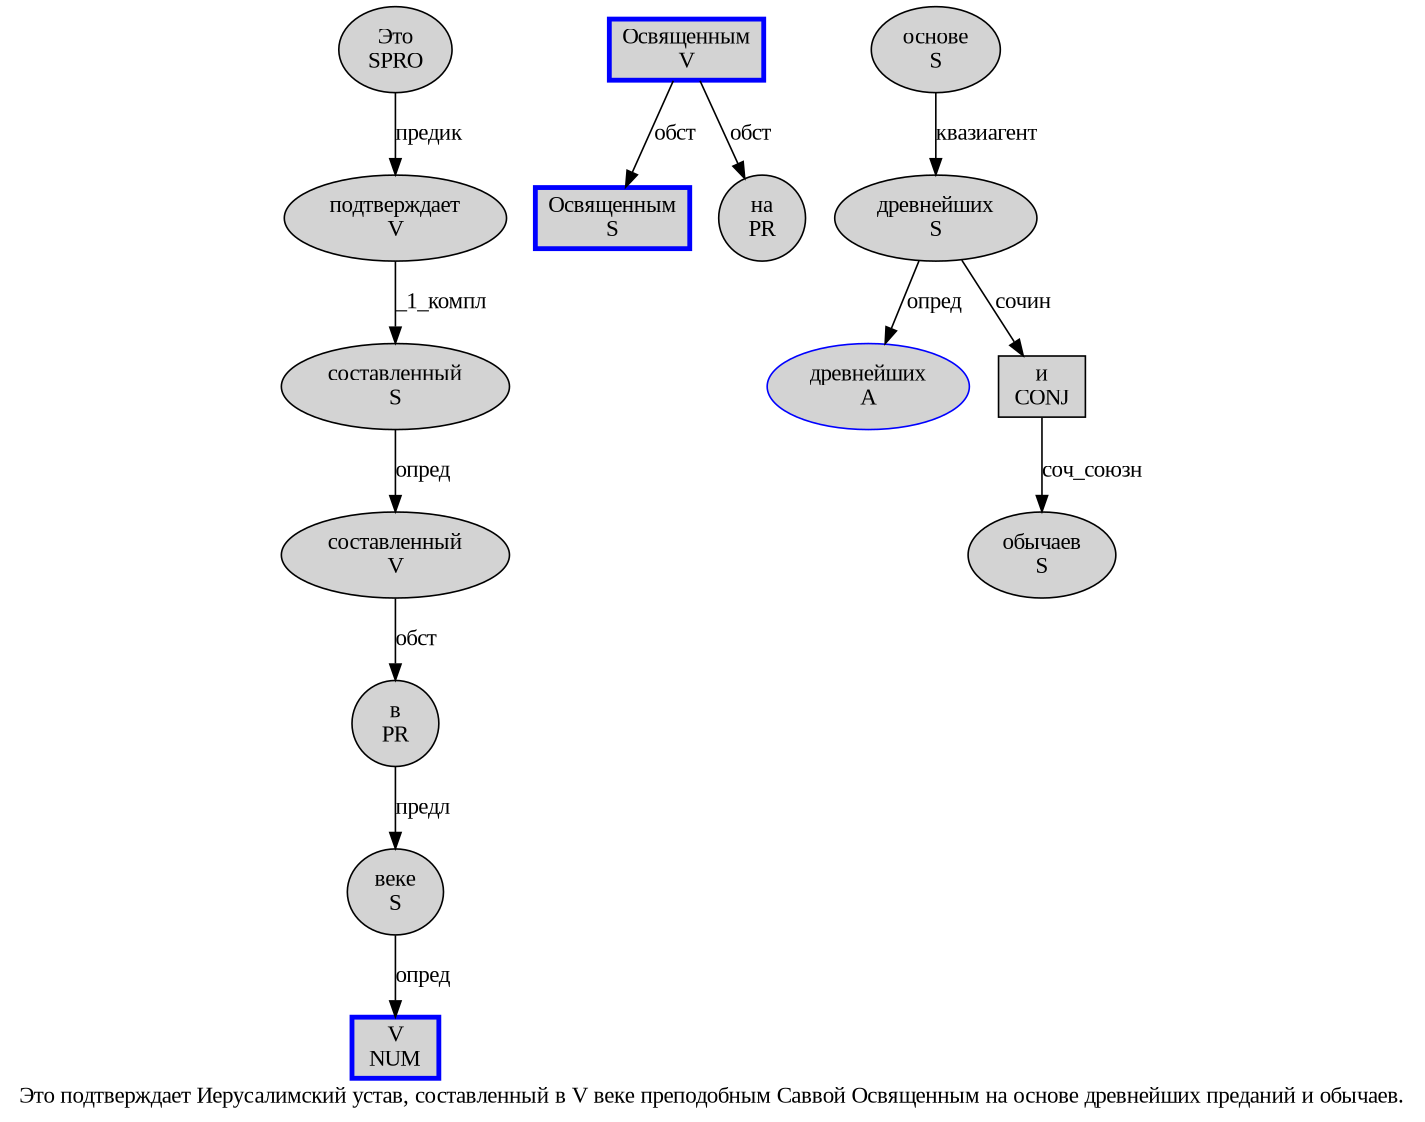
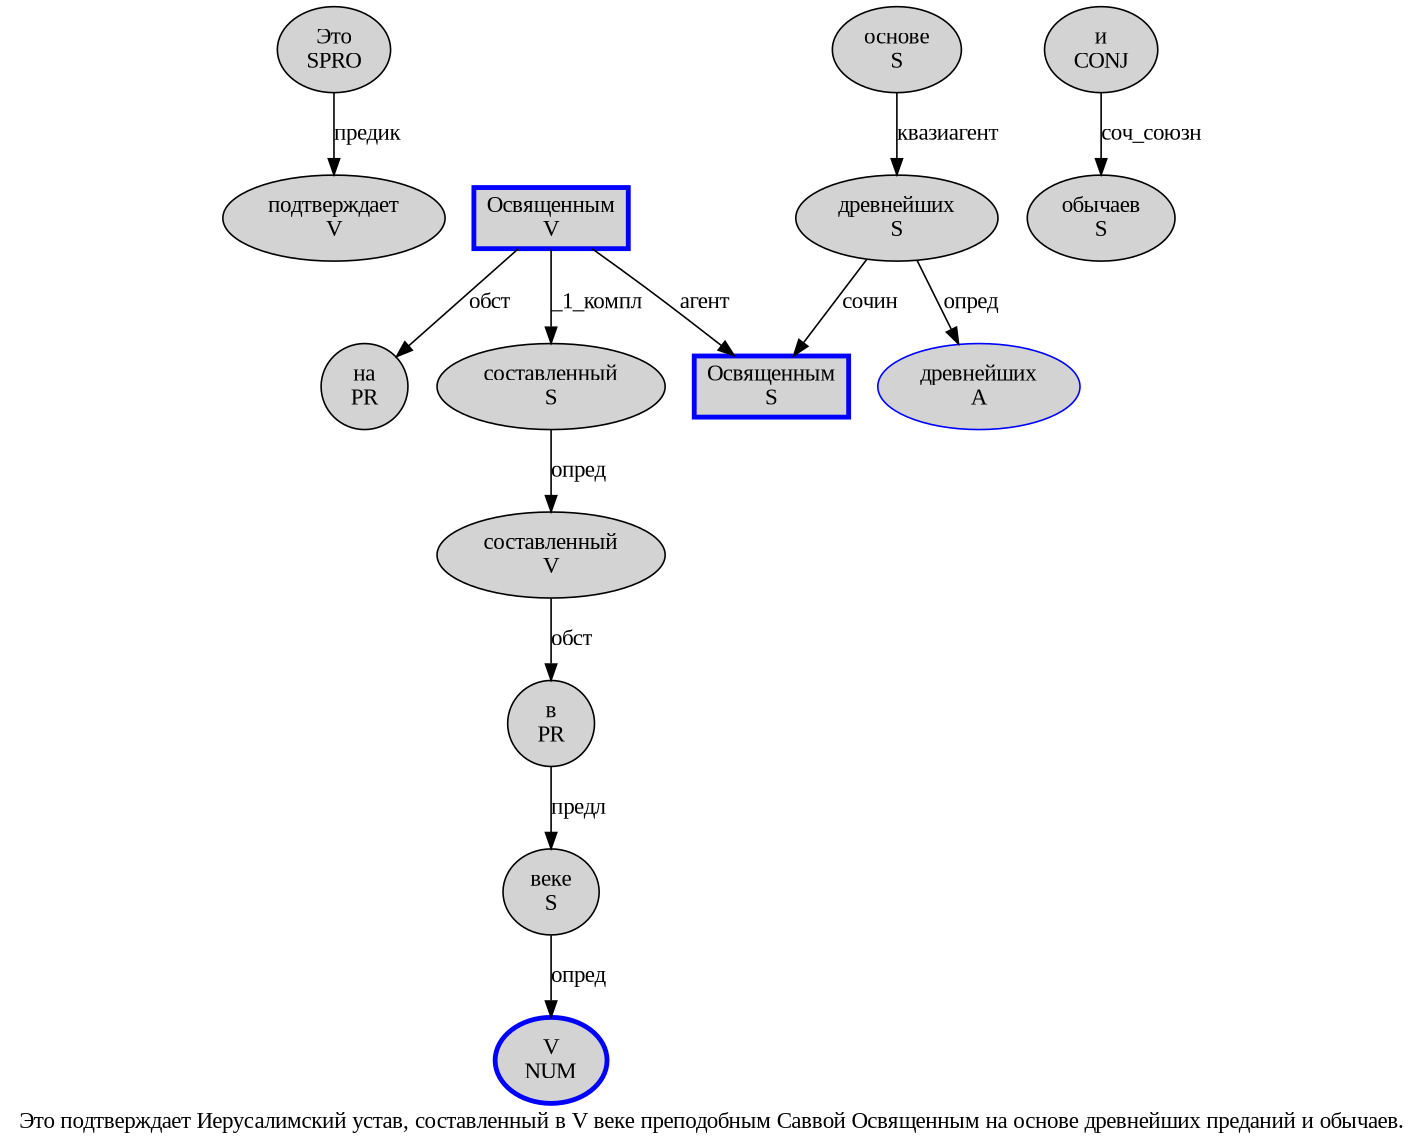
edge "Освященным V" -> "Освященным S": label "обст" -> "агент"
edge "подтверждает V" -> "составленный S": now "Освященным V" -> "составленный S"
edge "древнейших S" -> "и CONJ": now "древнейших S" -> "Освященным S"
node "и CONJ": shape box -> ellipse
node "V NUM": shape box -> ellipse
